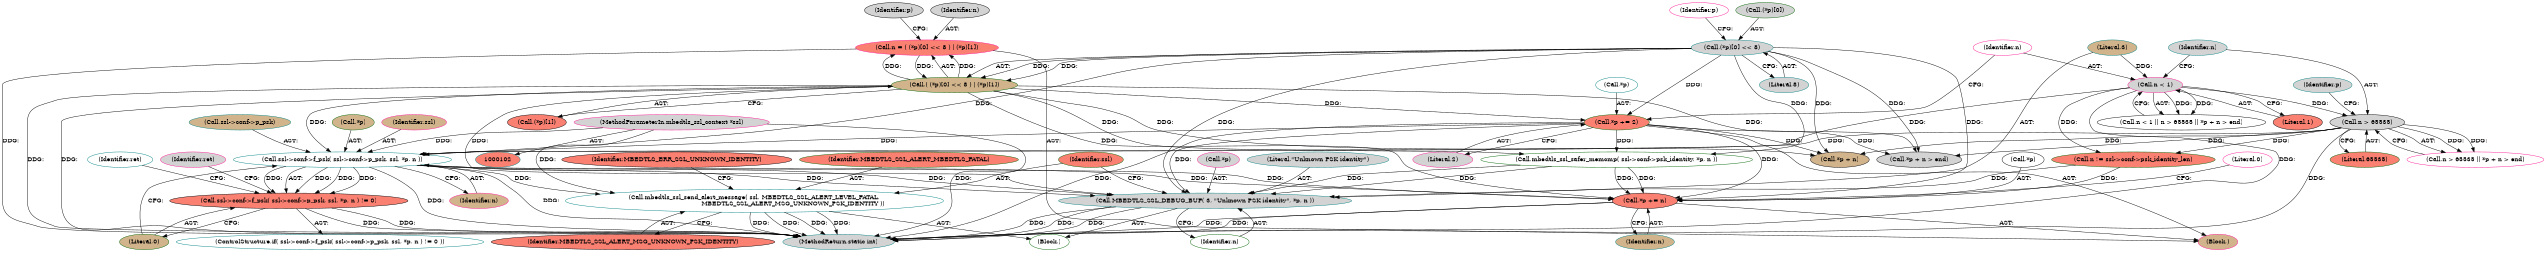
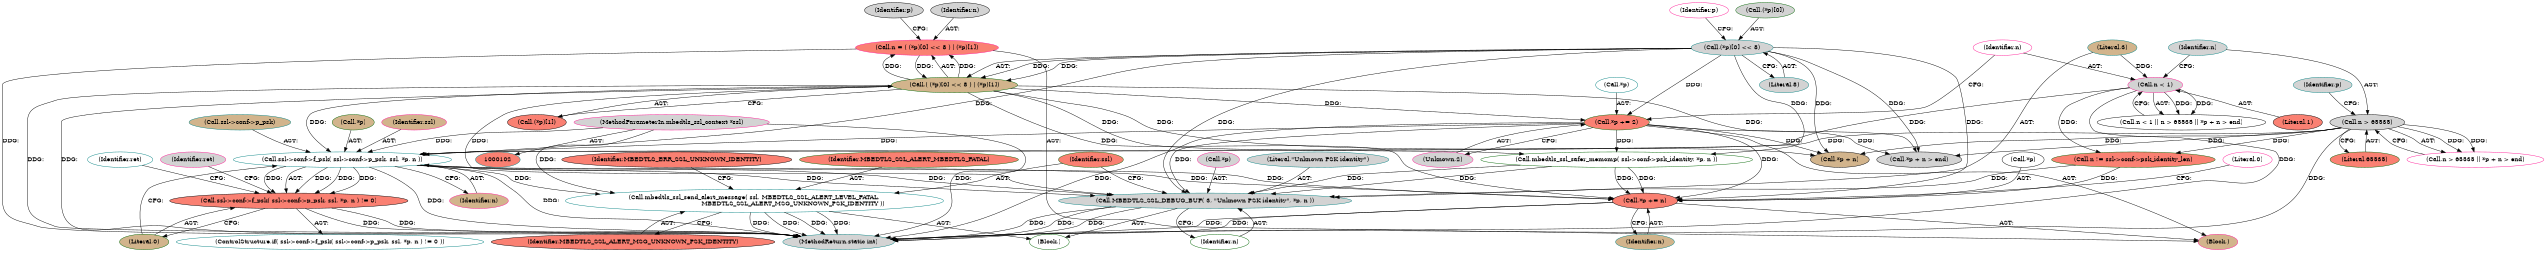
edge "(Call,n < 1)" -> "(Call,n > 65535)": removed, label "DDG:"
edge "(Call,n < 1)" -> "(Literal,1)": removed, label "CFG:"
node "(Literal,2)": label "(Literal,2)" -> "(Unknown,2)"
